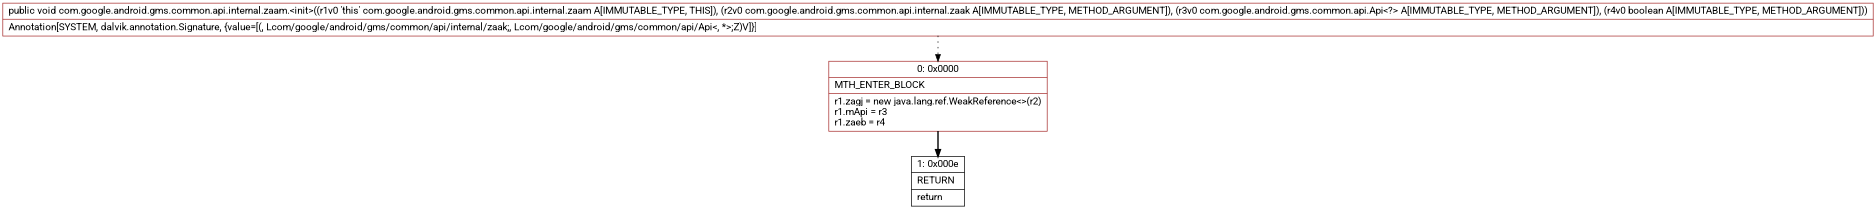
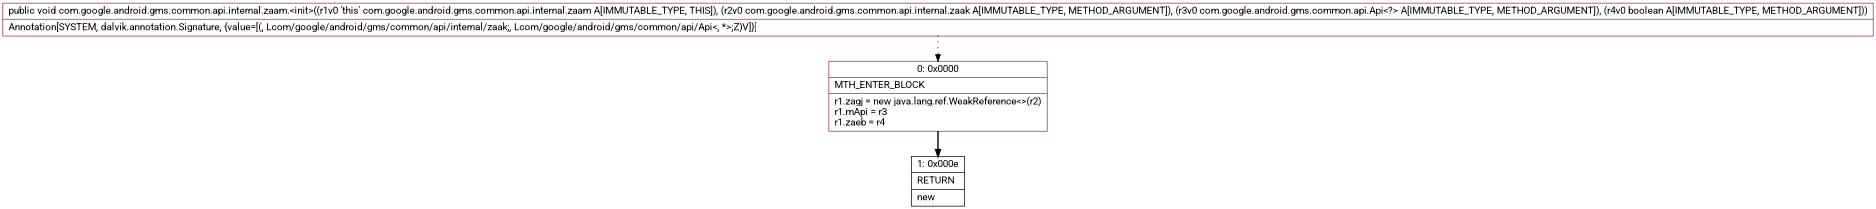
node "1: 0x000e": text "return" -> "new"
